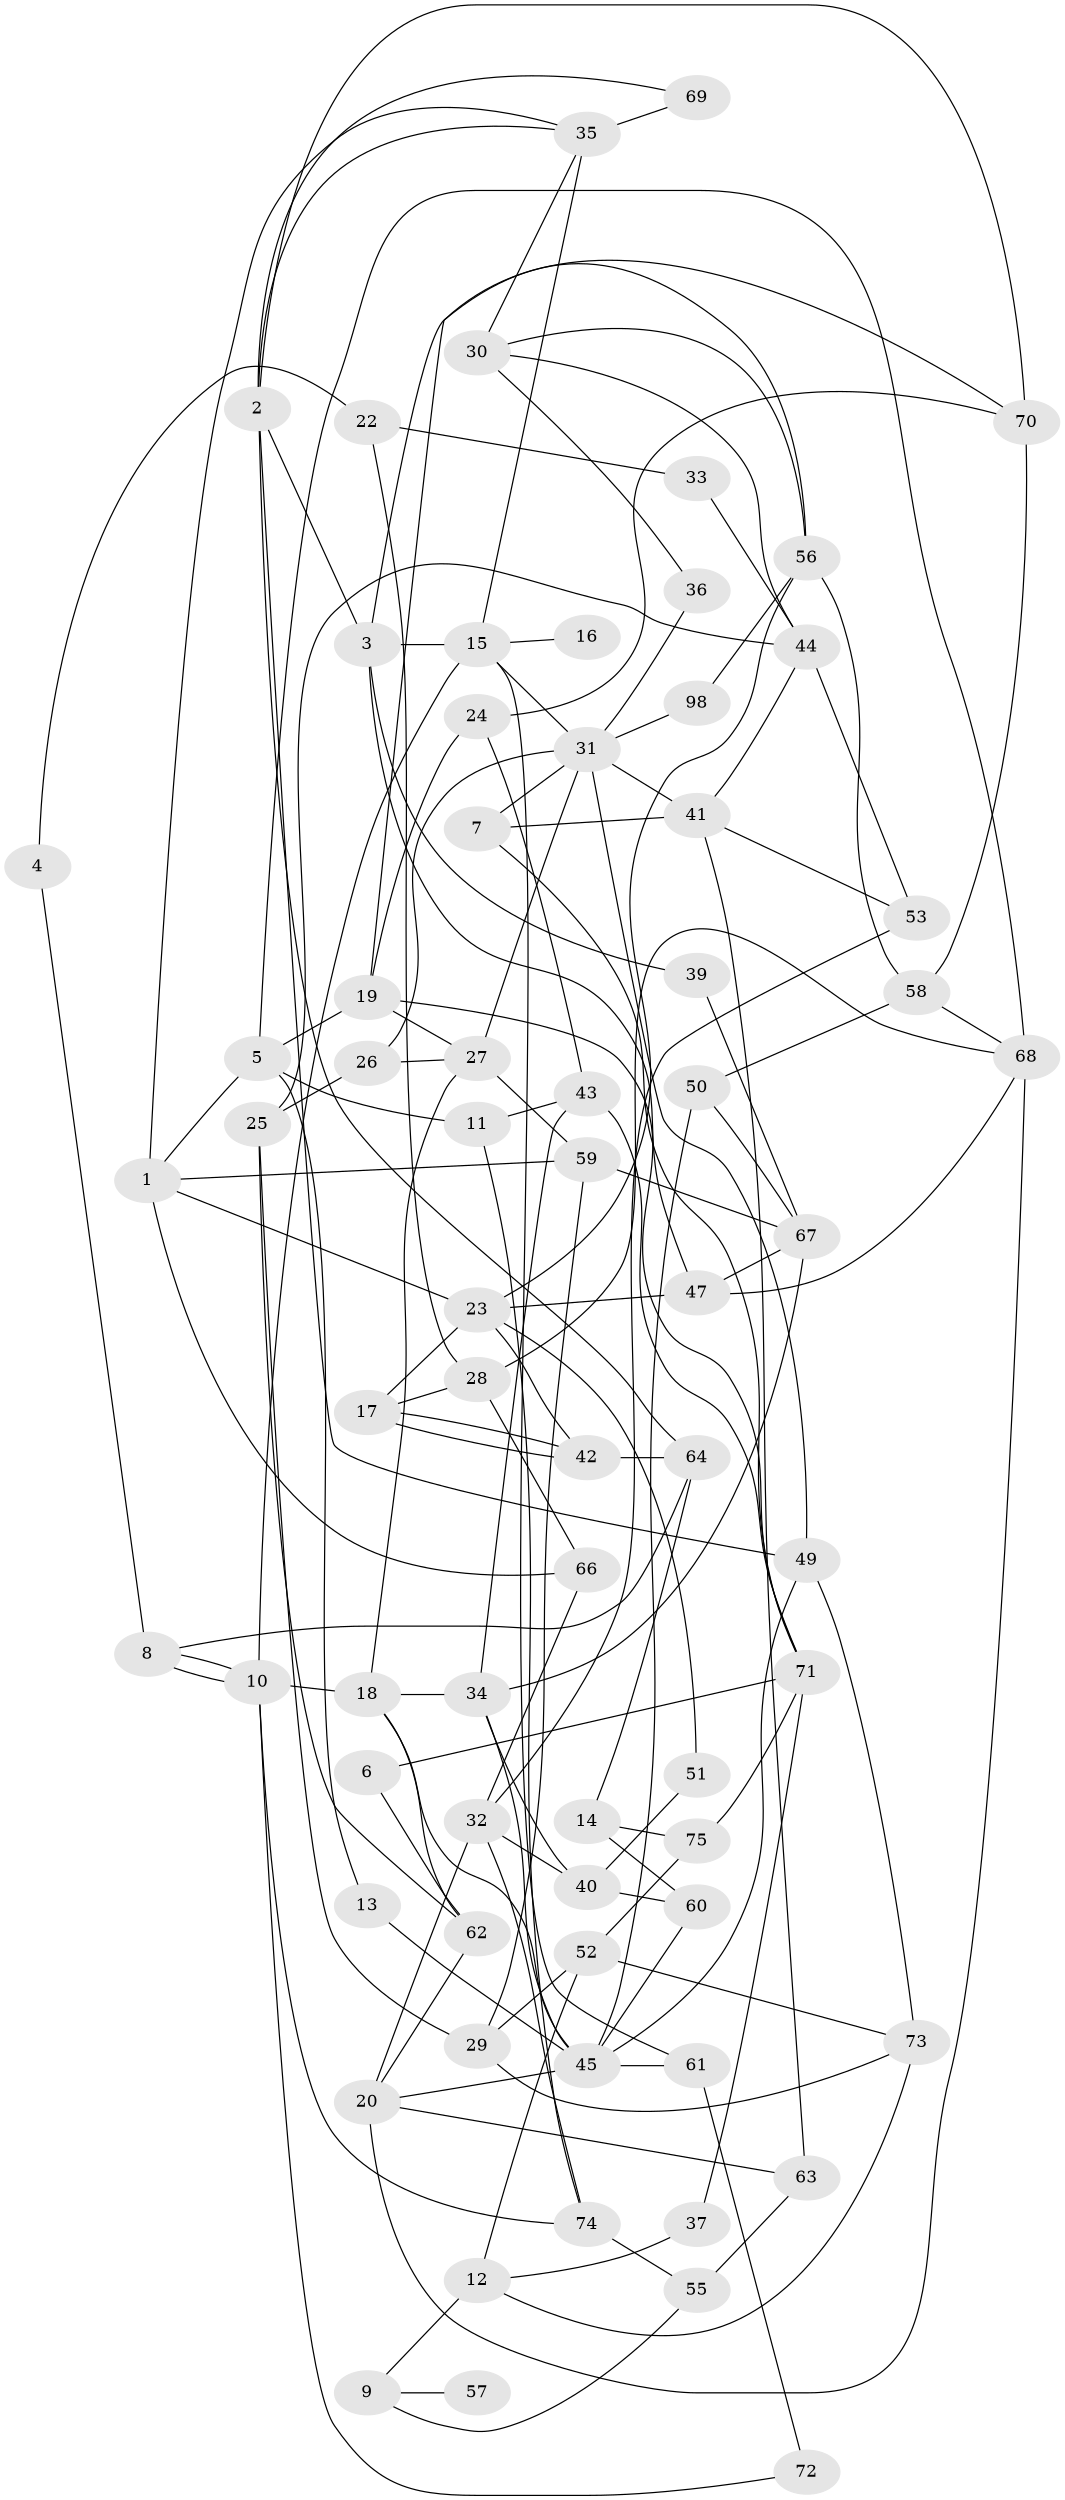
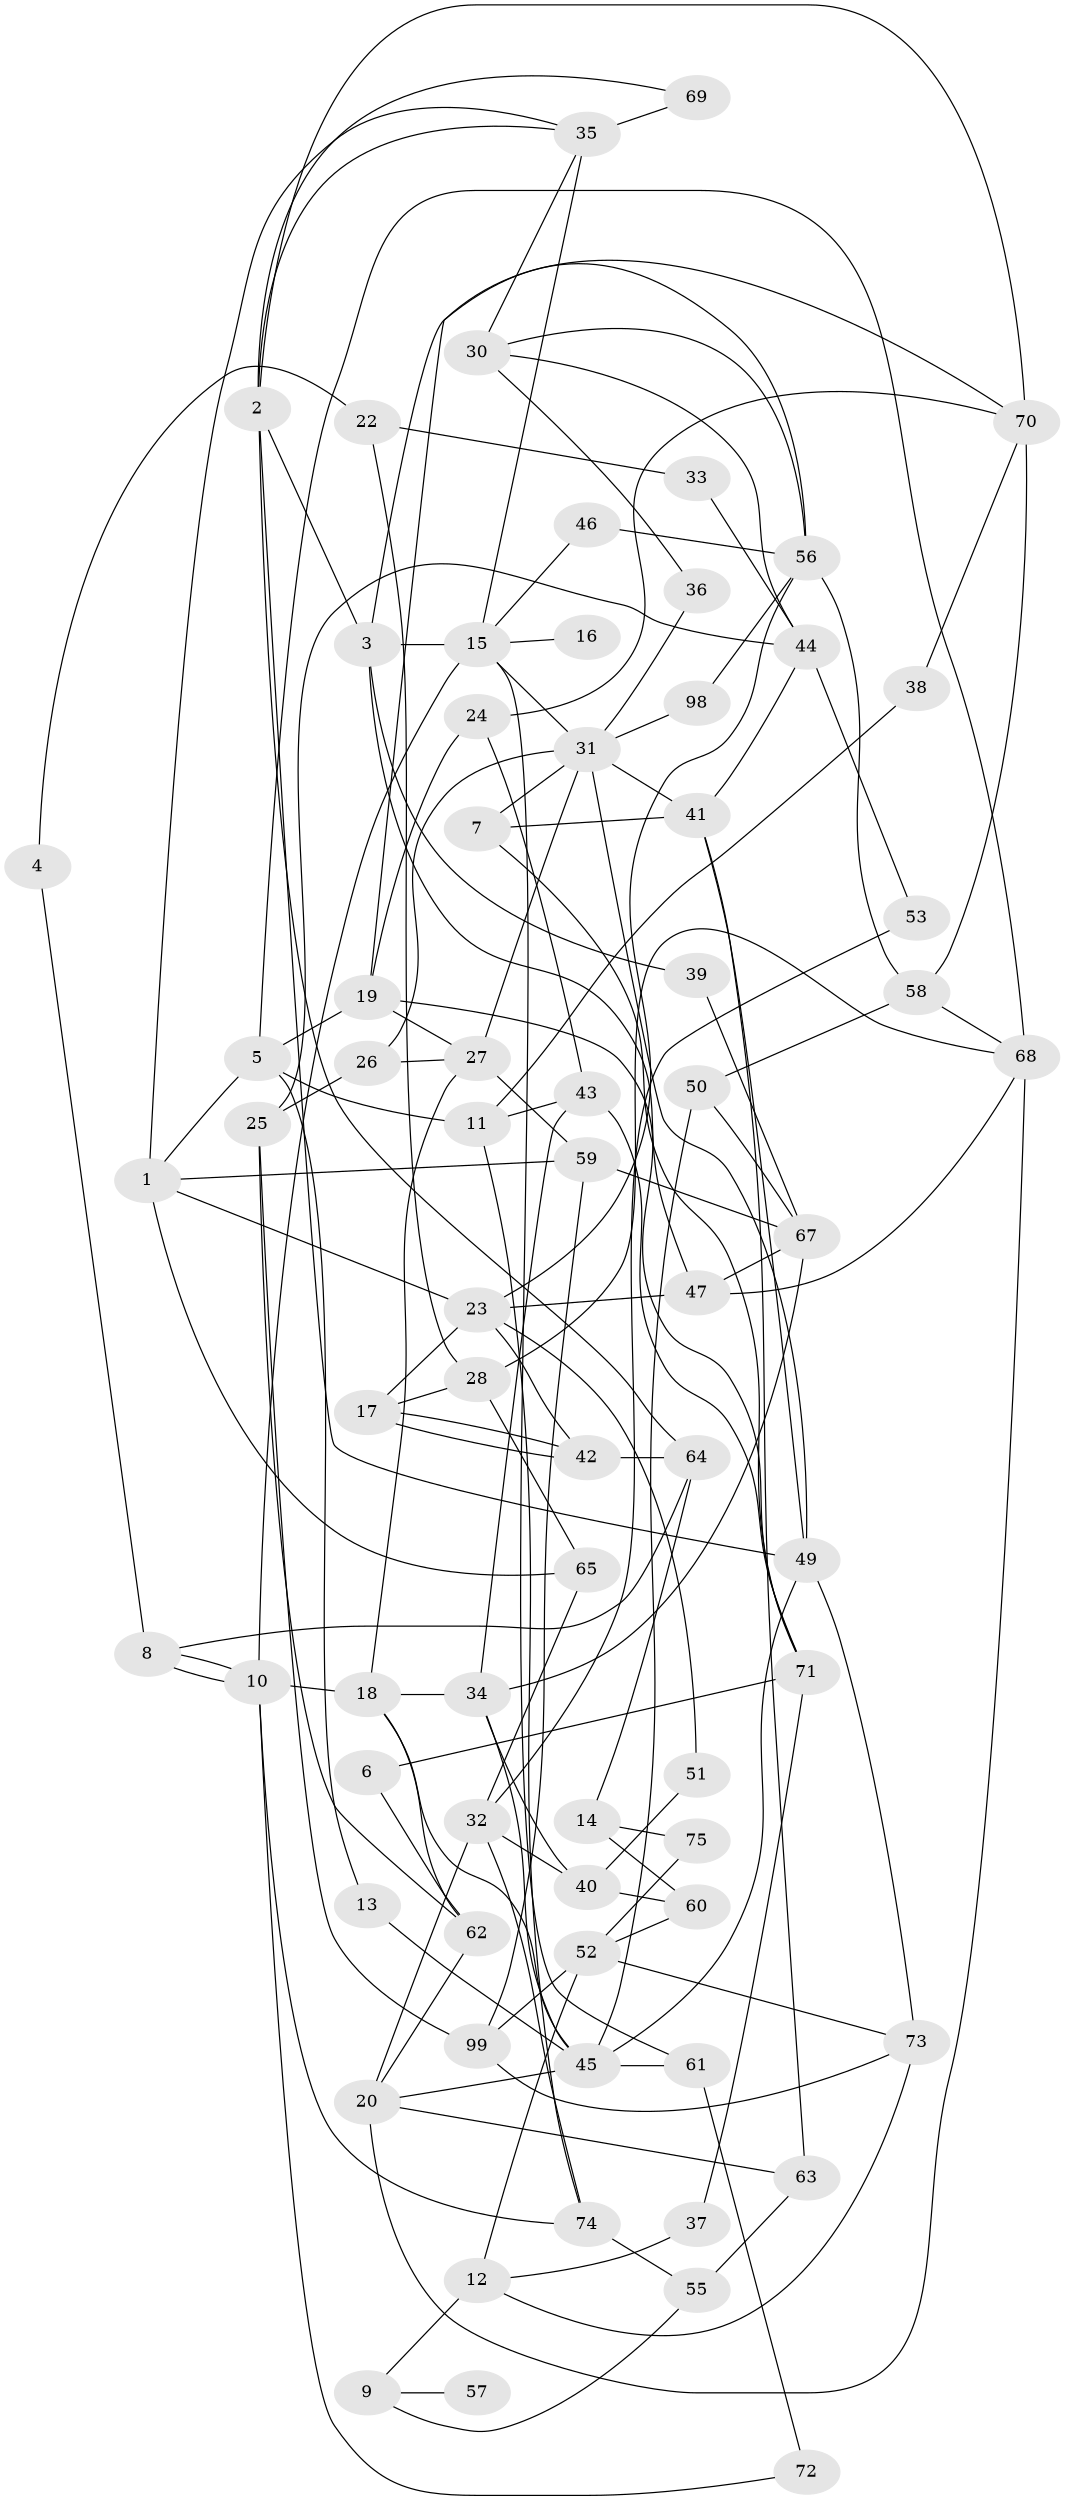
node "46": added
node "38": added
edge "41" -- "53": now "41" -- "49"
node "66": label "66" -> "65"
edge "71" -- "75": removed
edge "60" -- "45": now "60" -- "52"
node "29": label "29" -> "99"
